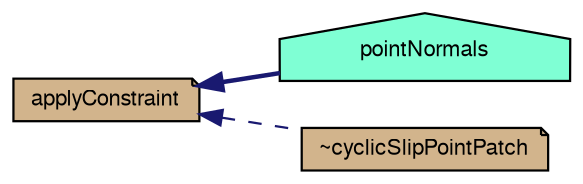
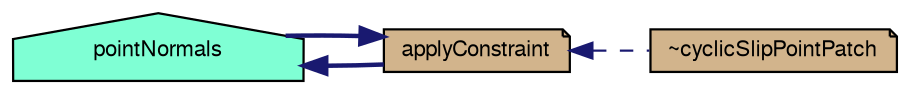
edge "applyConstraint" -> "pointNormals": added
